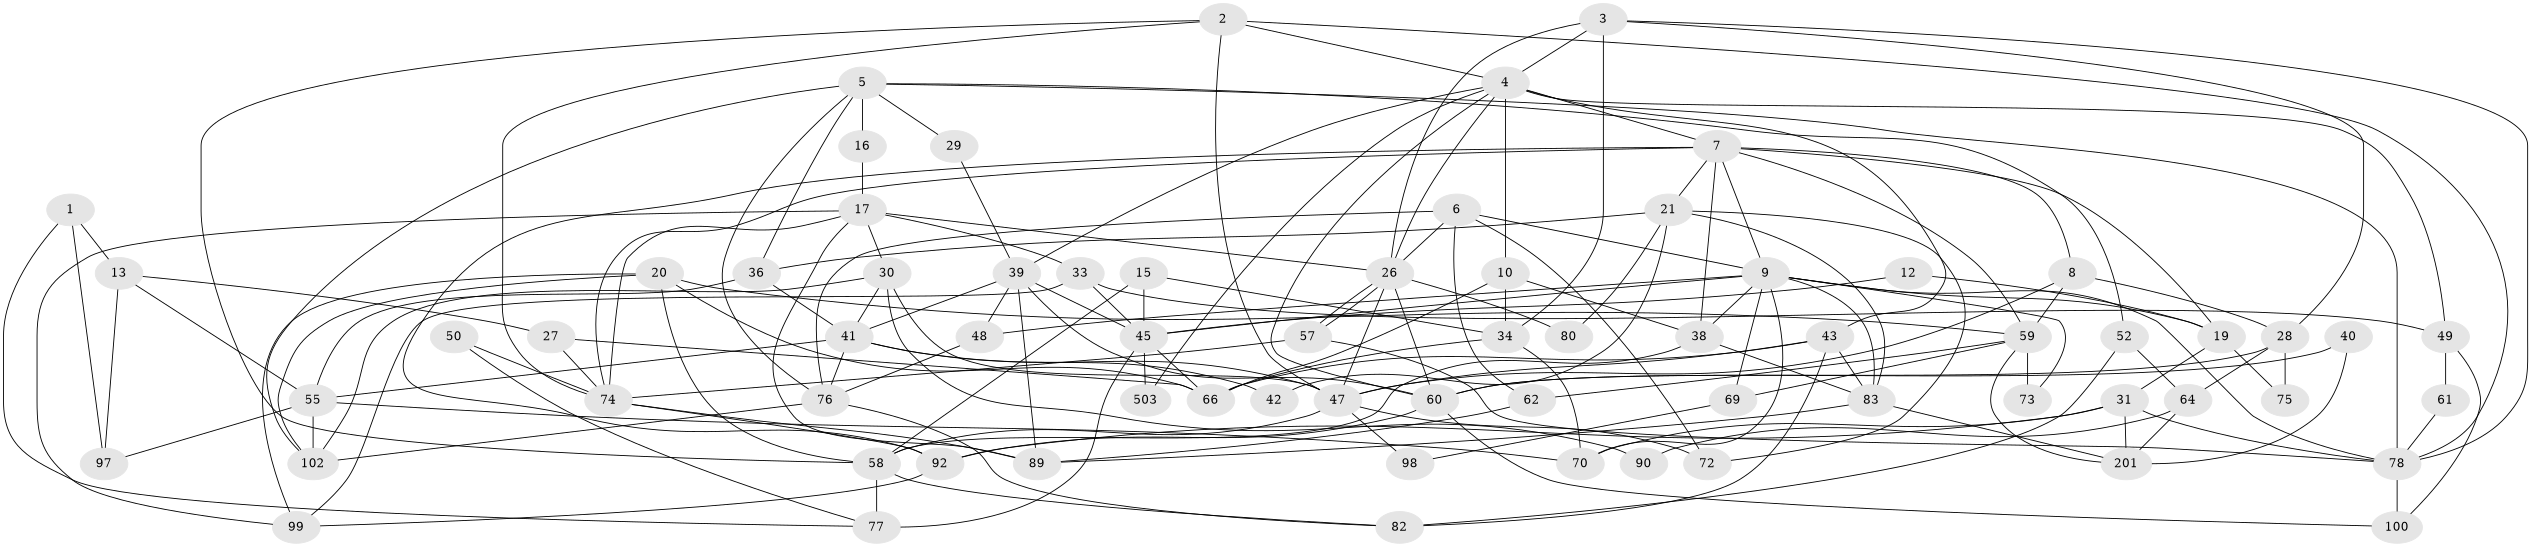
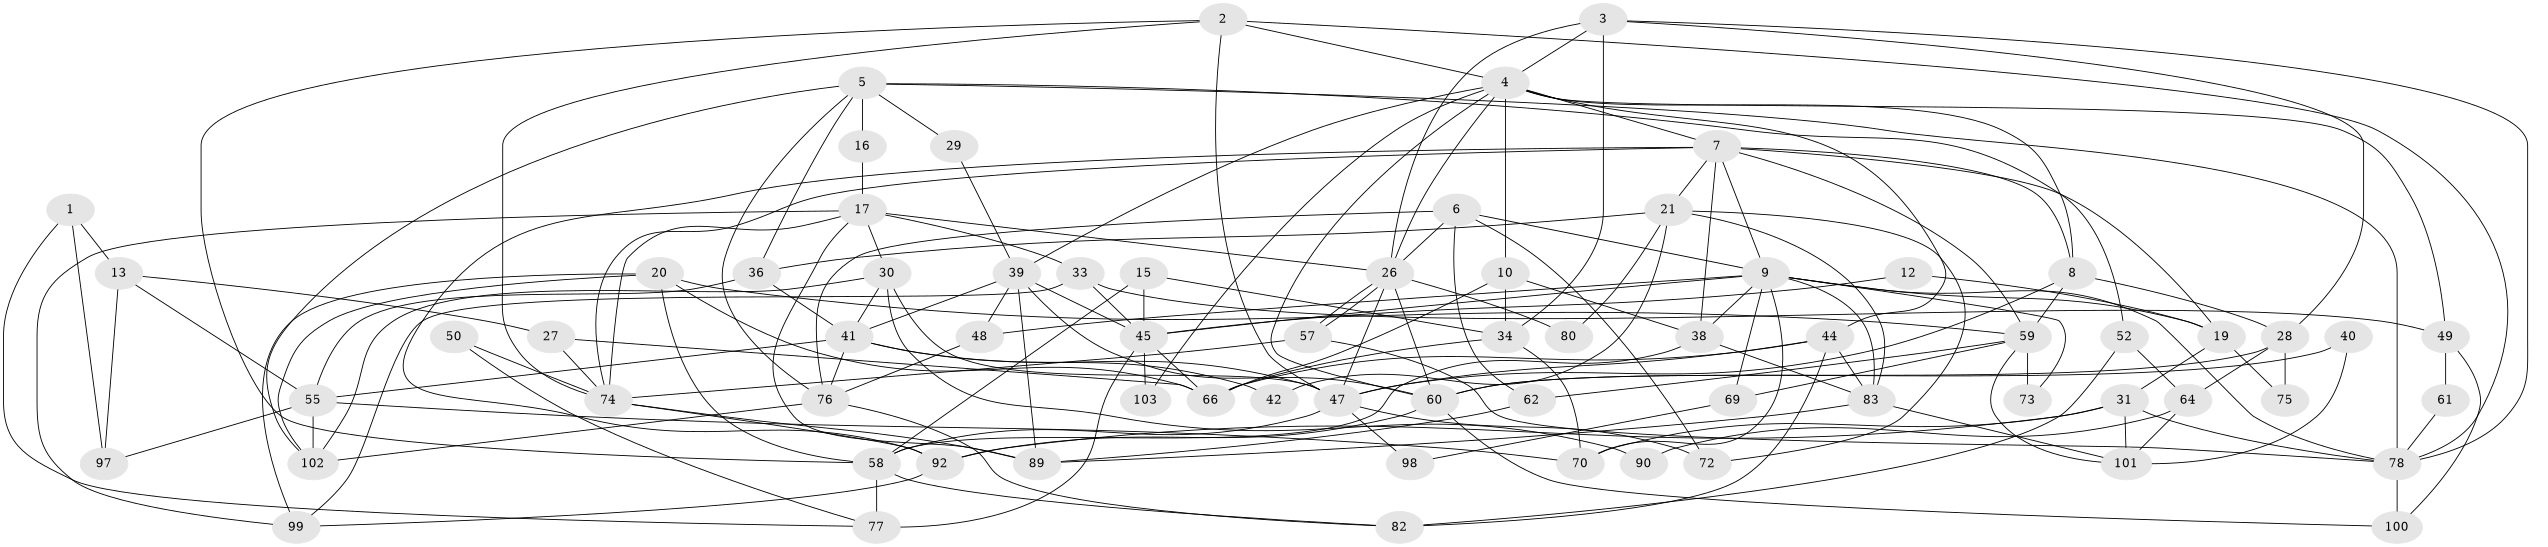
edge "4" -- "8": added
node "43": label "43" -> "44"
node "503": label "503" -> "103"
node "201": label "201" -> "101"
